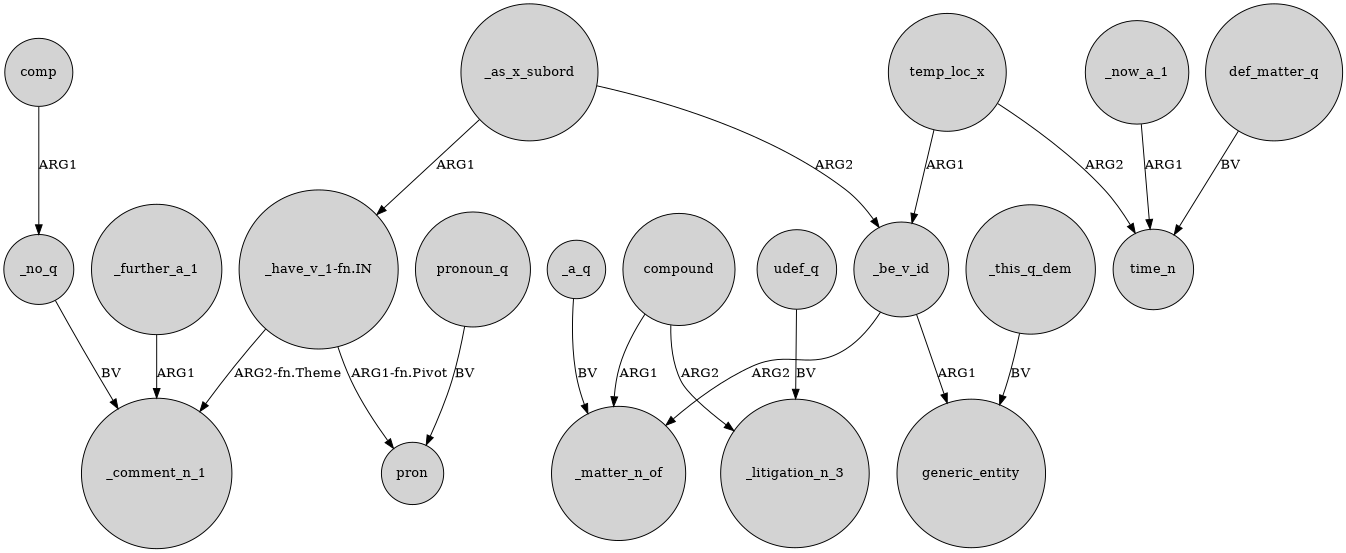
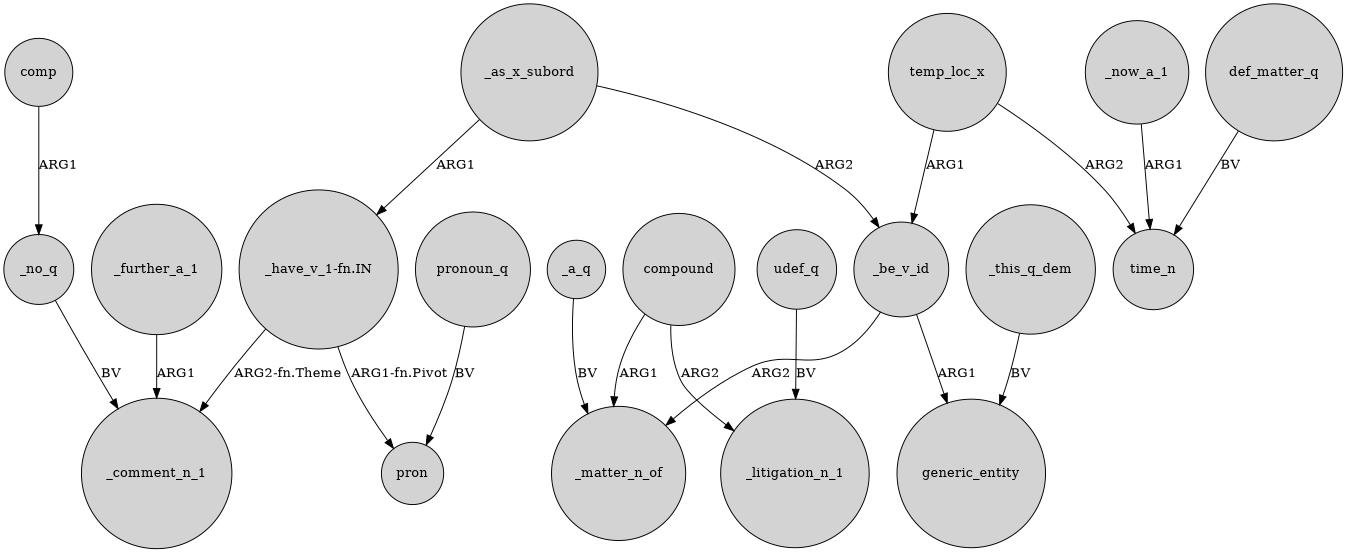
node "_litigation_n_3": label "_litigation_n_3" -> "_litigation_n_1"
